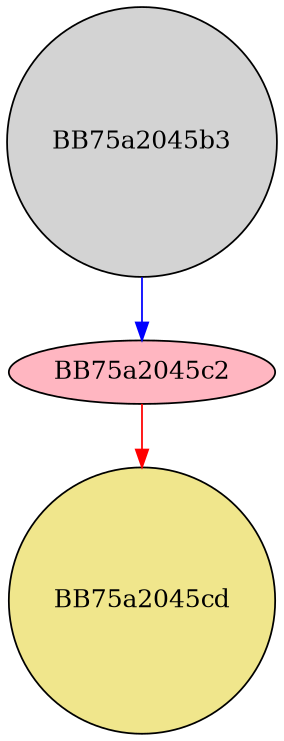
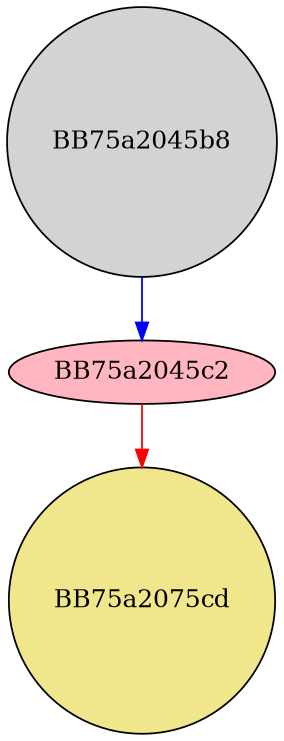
node "BB75a2045b3": label "BB75a2045b3" -> "BB75a2045b8"
node "BB75a2045cd": label "BB75a2045cd" -> "BB75a2075cd"
